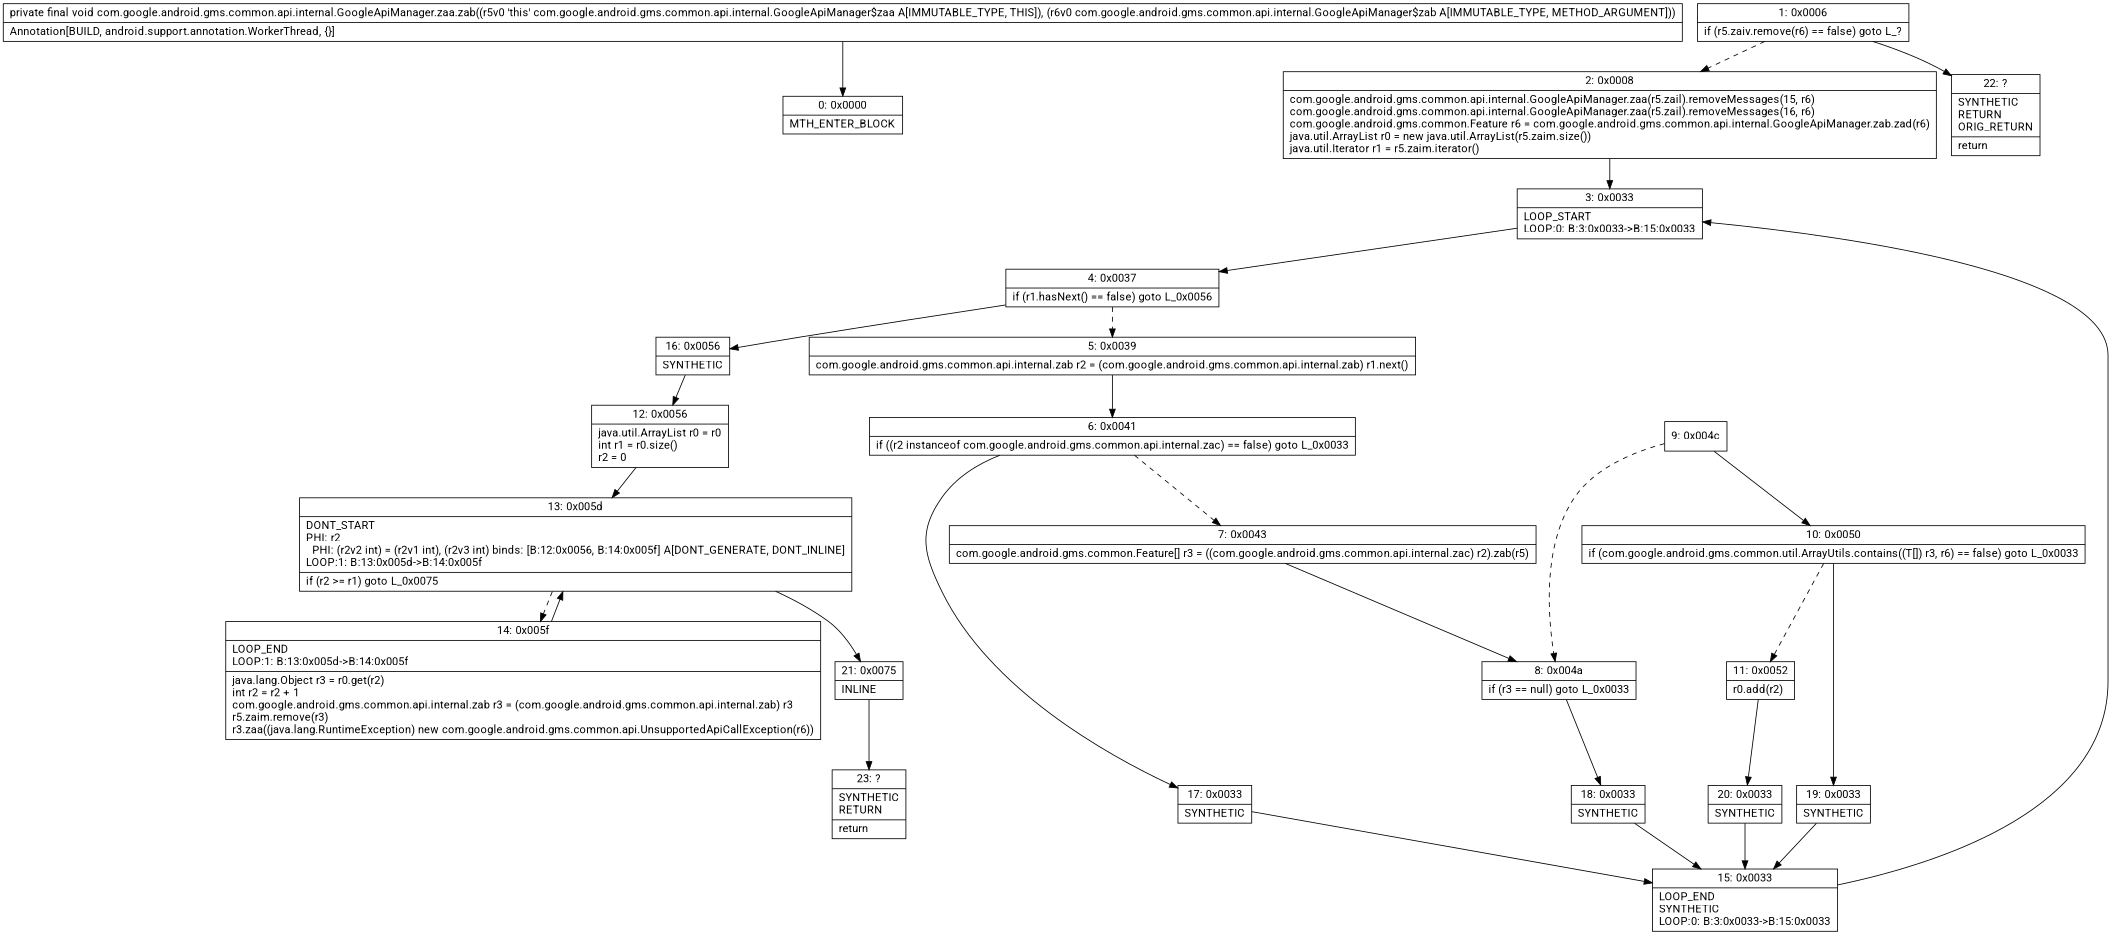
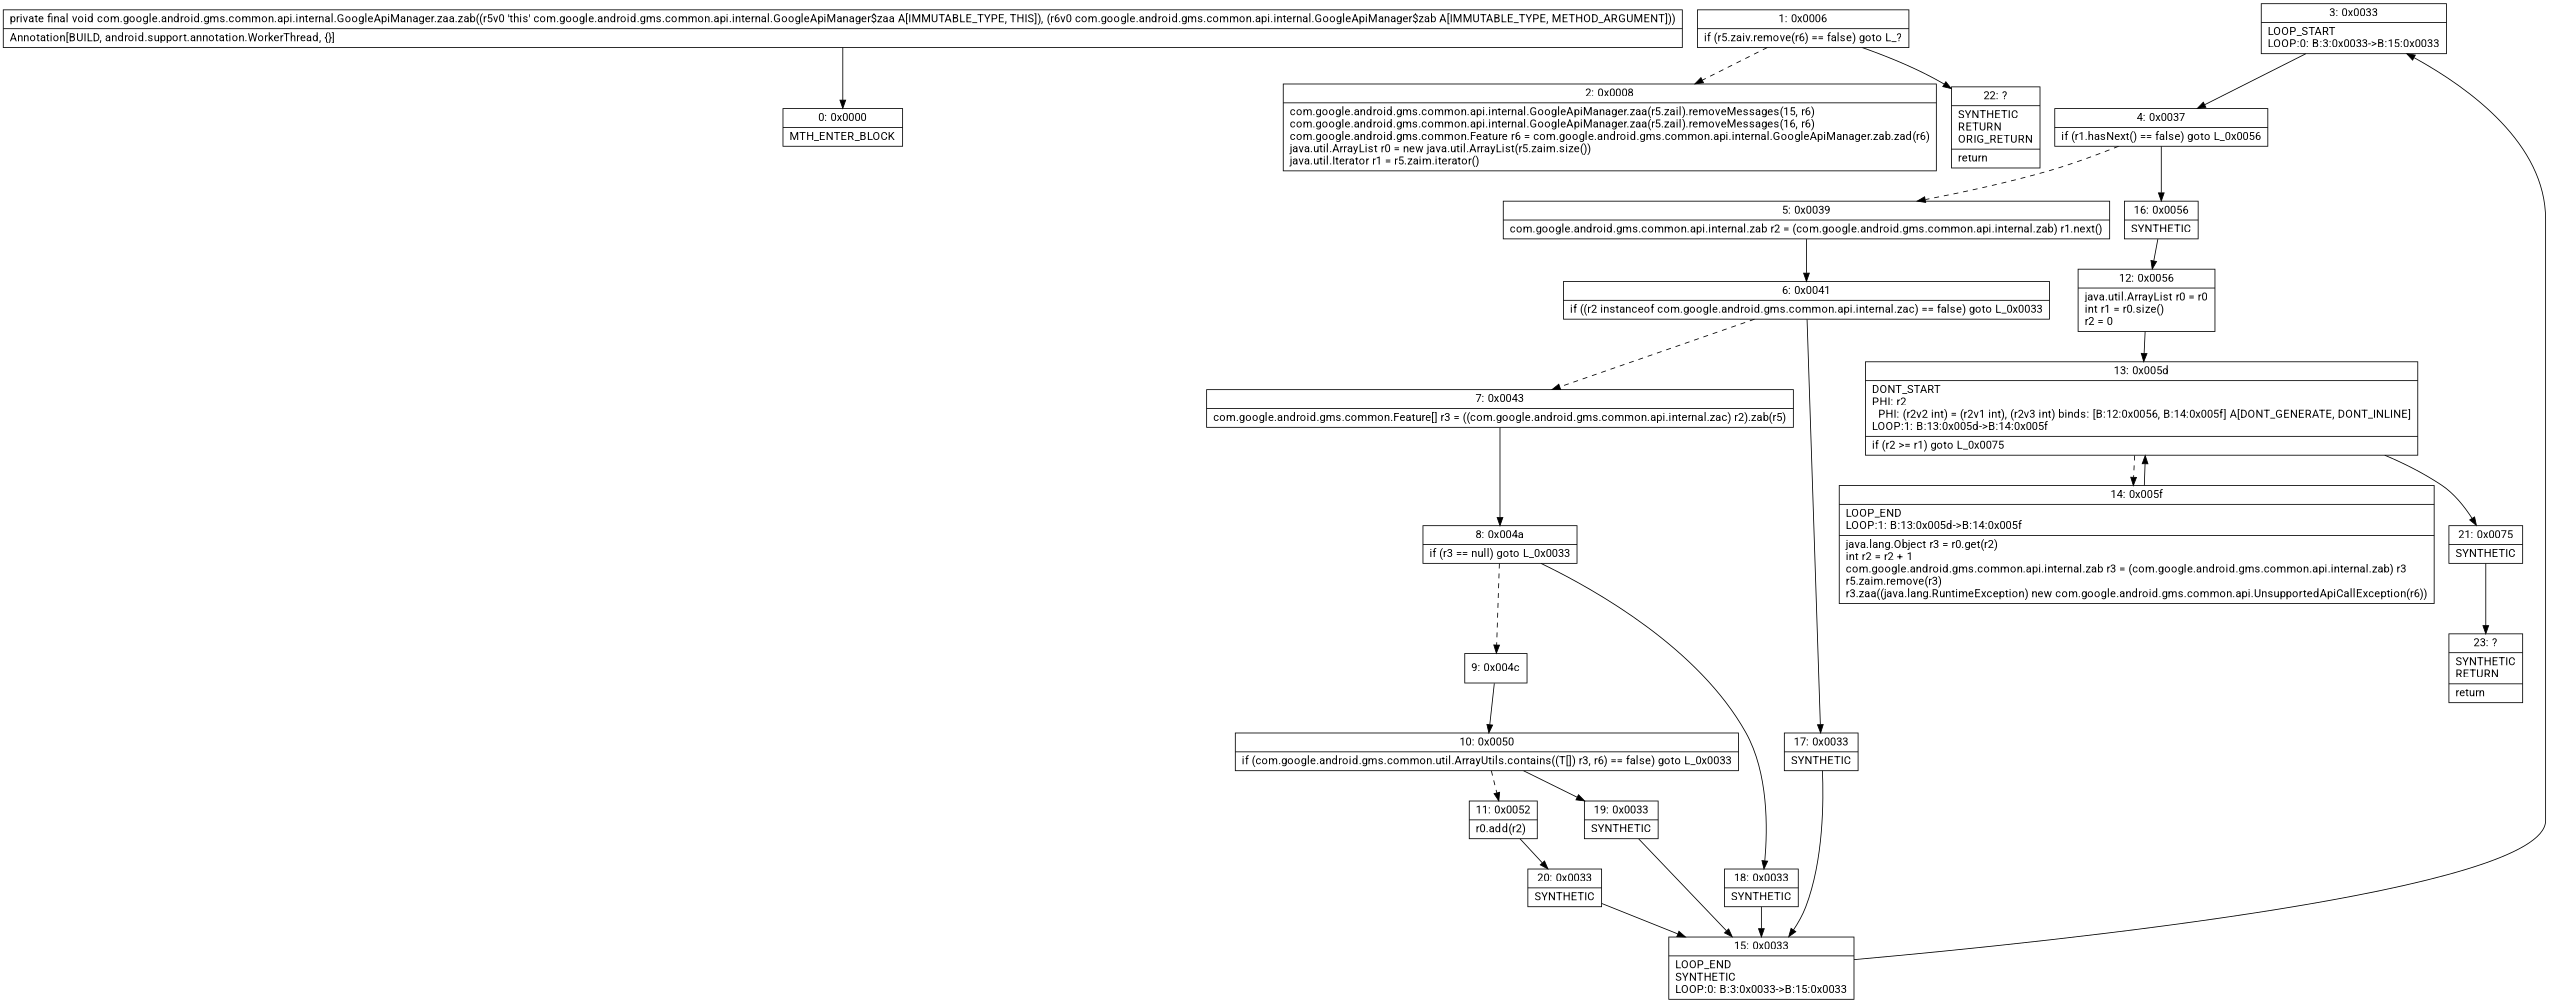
edge "2: 0x0008" -> "3: 0x0033": removed
edge "9: 0x004c" -> "8: 0x004a": reversed
node "21: 0x0075": text "INLINE" -> "SYNTHETIC"
